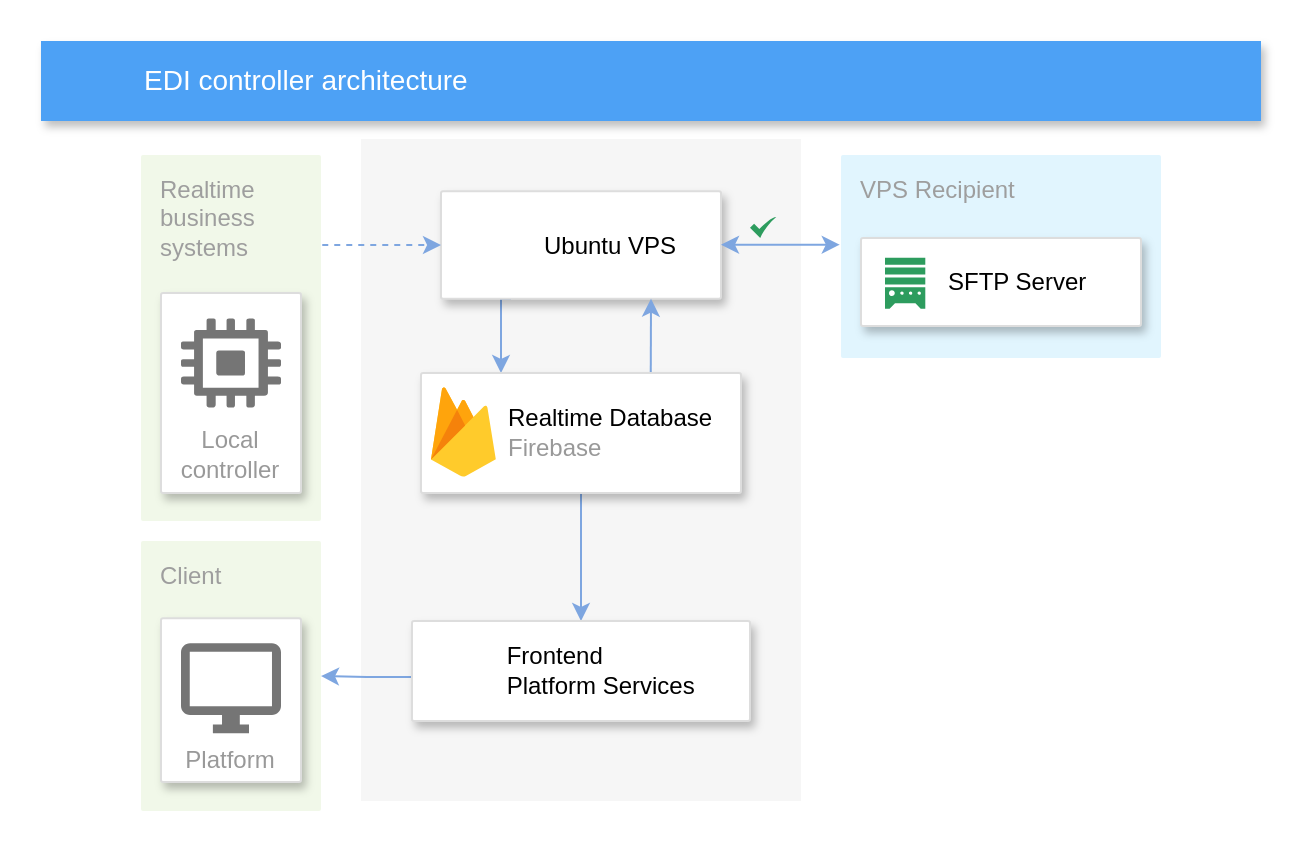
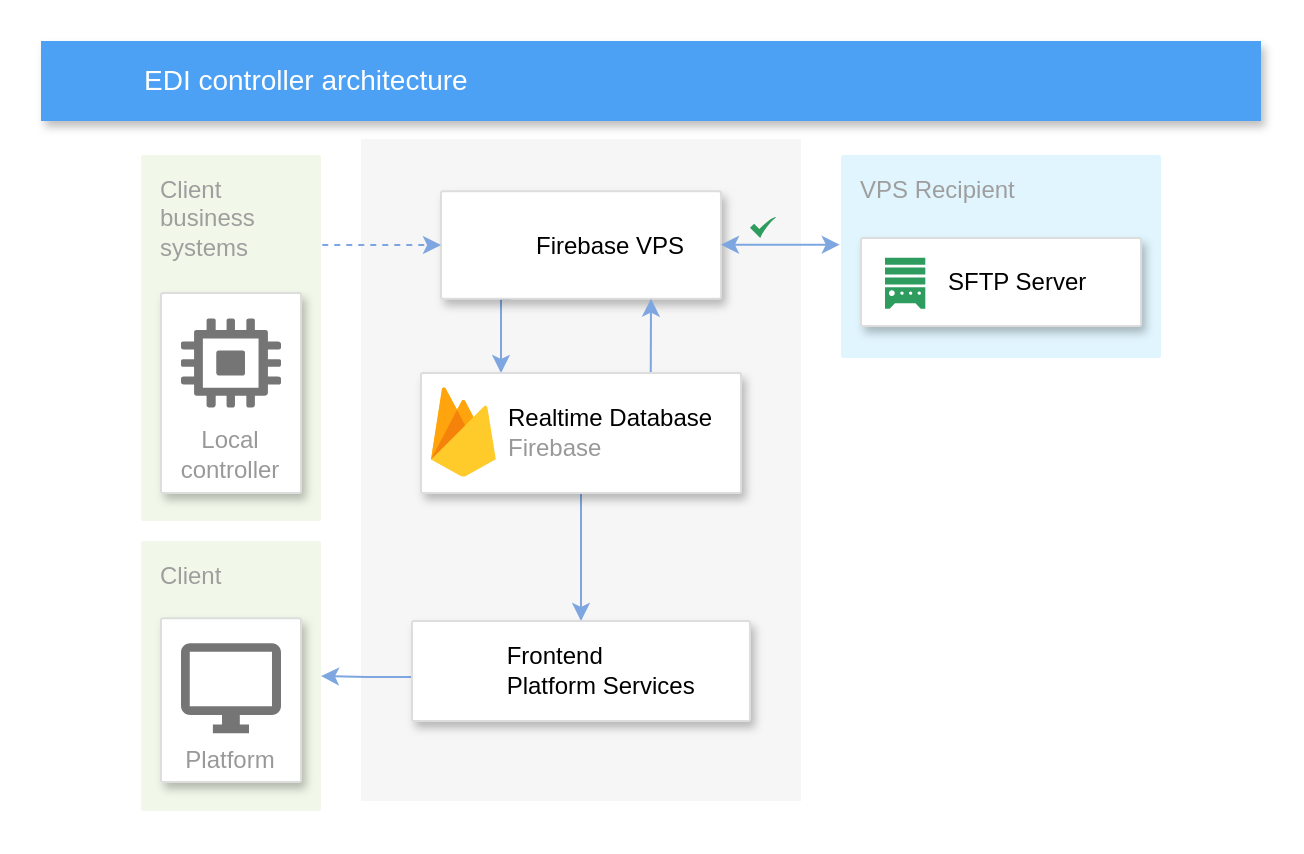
node "Realtime business systems": label "Realtime business systems" -> "Client business systems"
node "Ubuntu VPS": label "Ubuntu VPS" -> "Firebase VPS"
